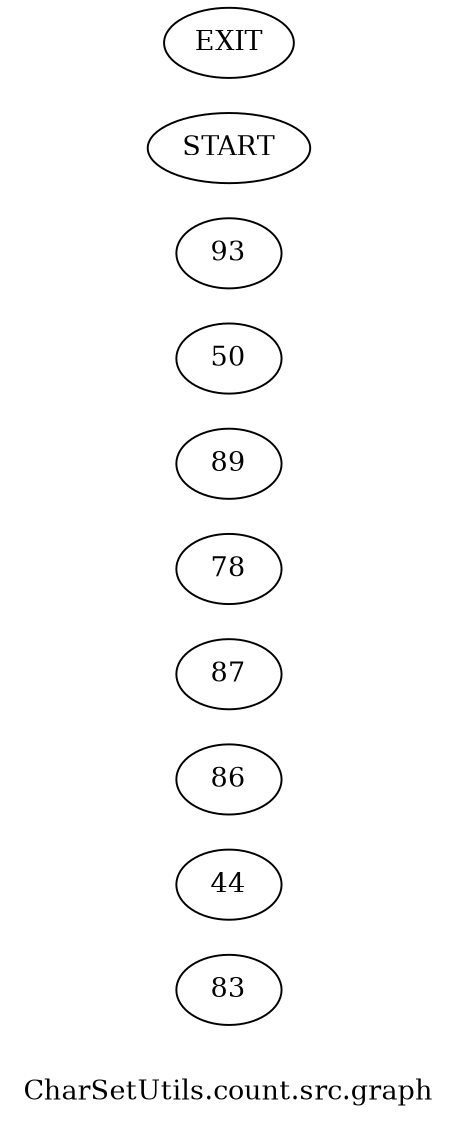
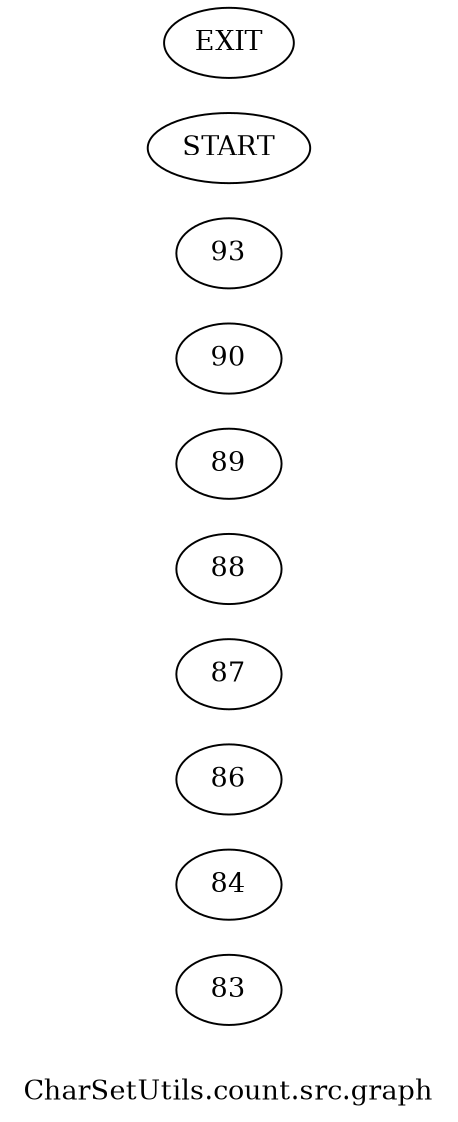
node "50": label "50" -> "90"
node "78": label "78" -> "88"
node "44": label "44" -> "84"
